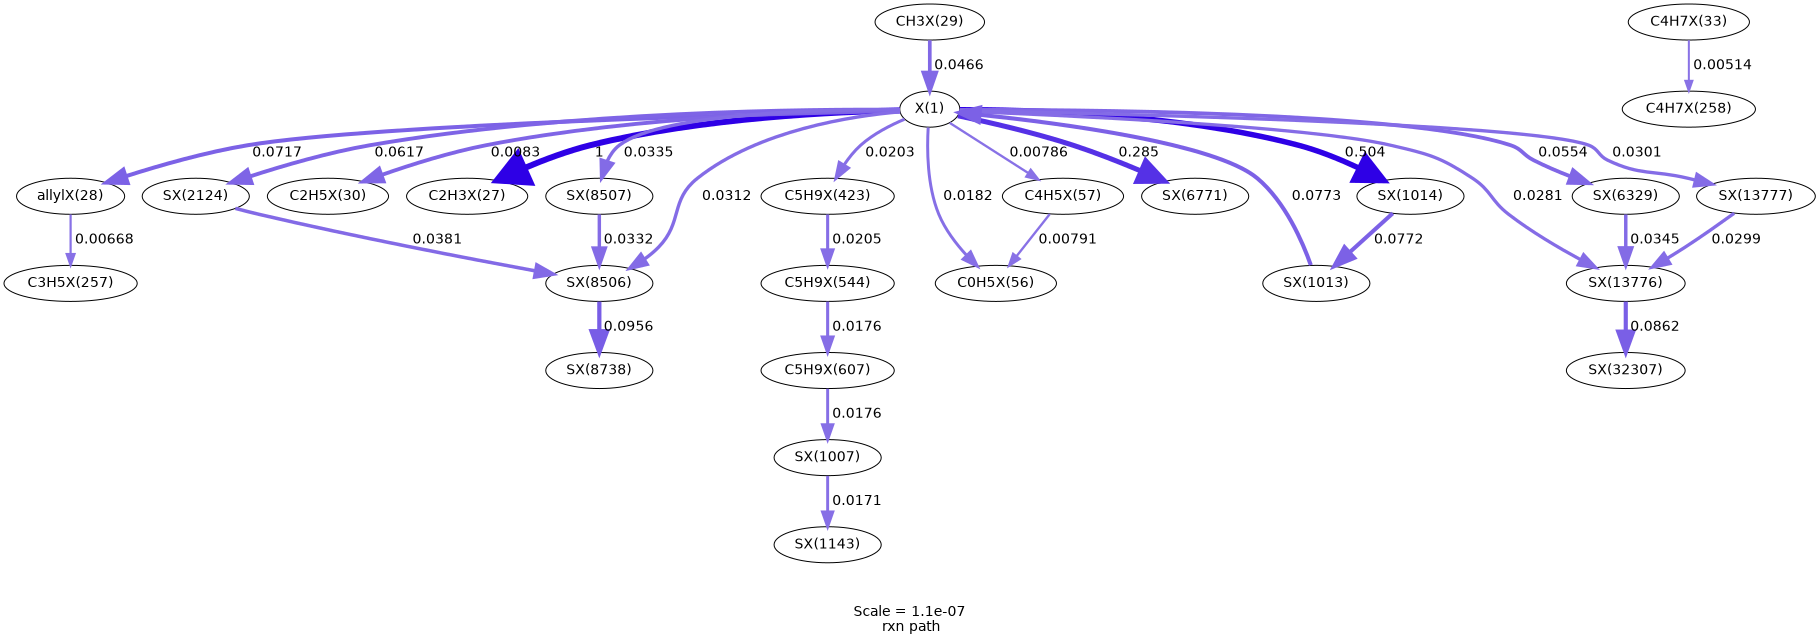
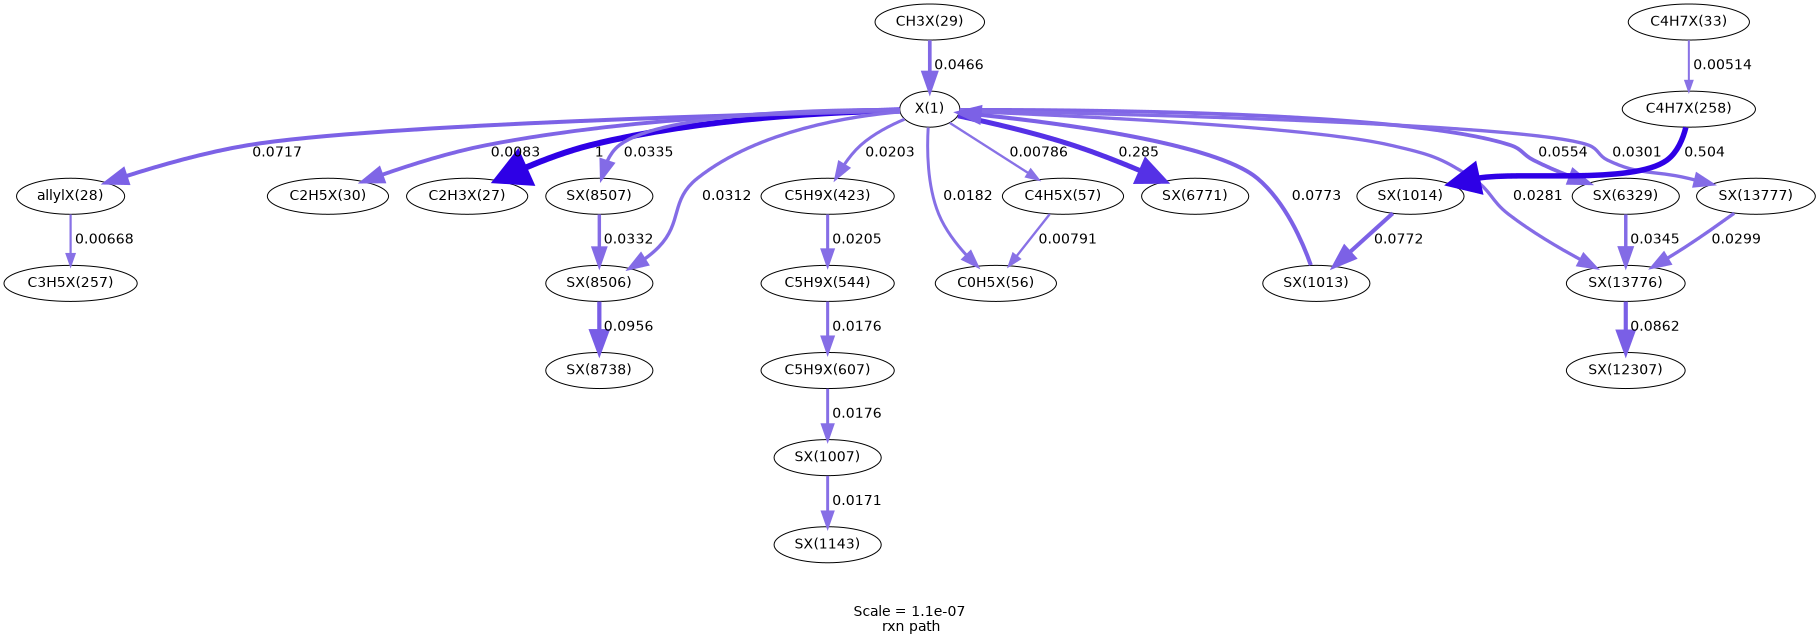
edge "X(1)" -> "SX(1014)": now "C4H7X(258)" -> "SX(1014)"
node "SX(2124)": removed
node "SX(32307)": label "SX(32307)" -> "SX(12307)"
